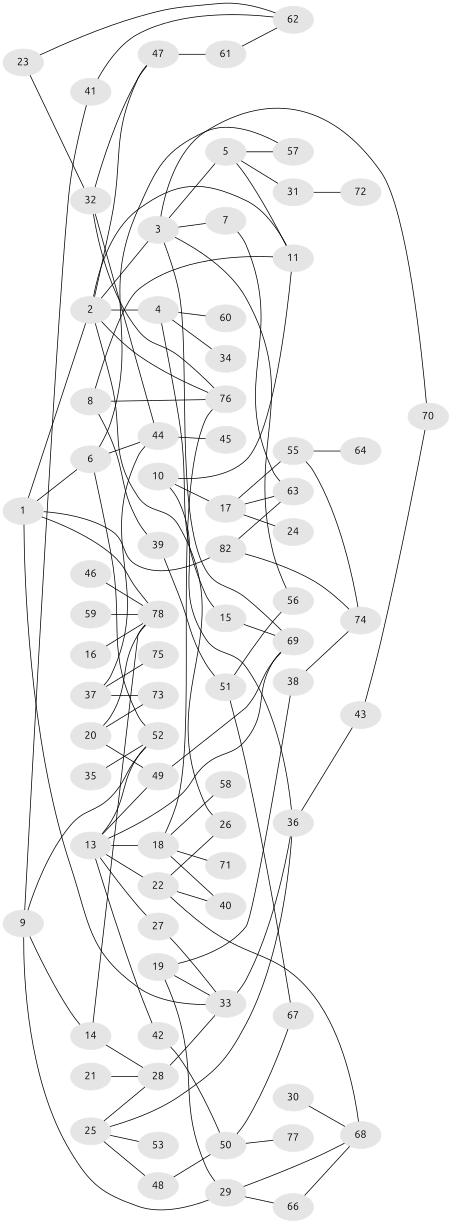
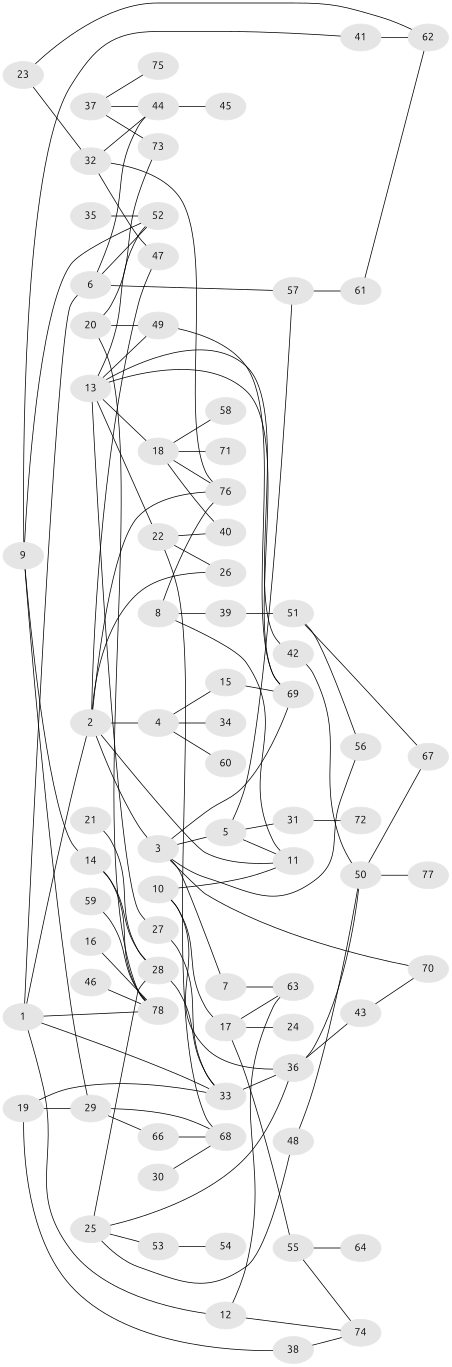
edge "47" -- "61": now "57" -- "61"
node "82": label "82" -> "12"
edge "50" -- "36": added
node "54": added
